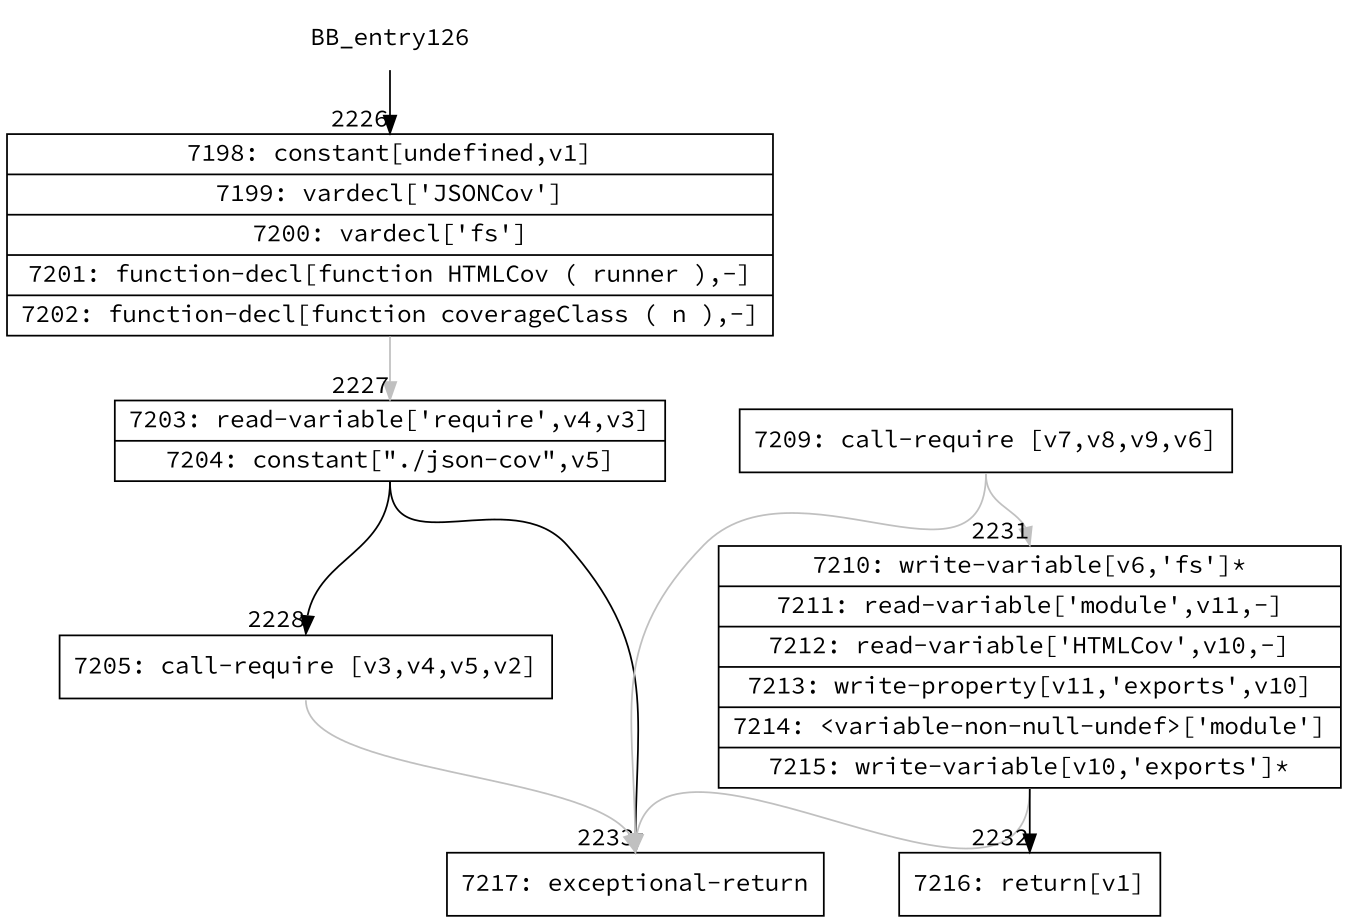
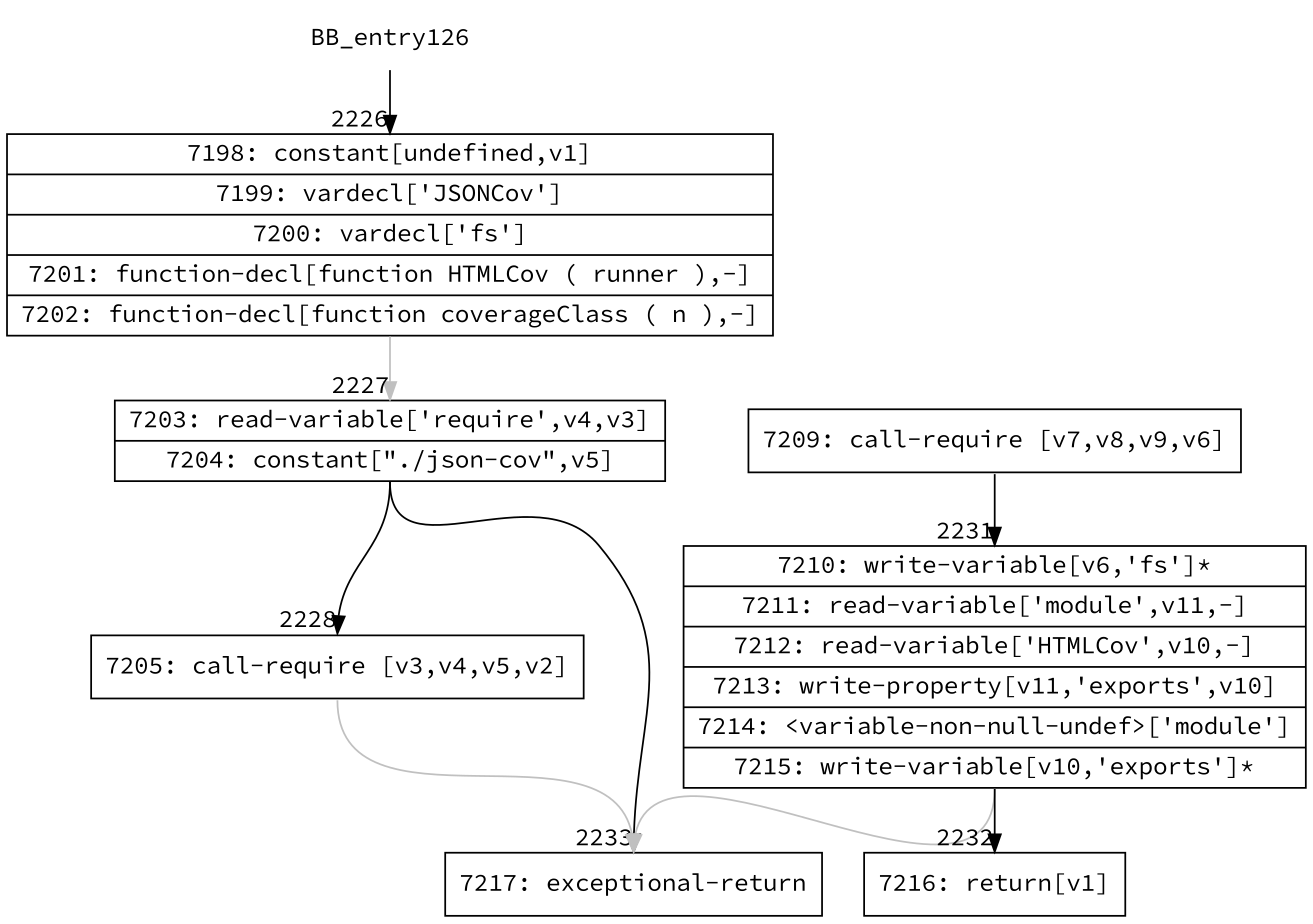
edge "7209: call-require [v7,v8,v9,v6]" -> "7210: write-variable[v6,'fs']*": color gray -> black
edge "7209: call-require [v7,v8,v9,v6]" -> "7217: exceptional-return": removed
